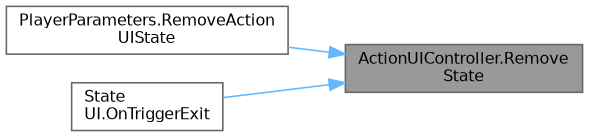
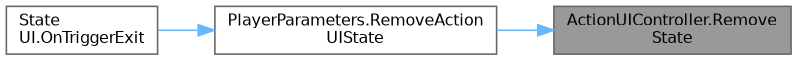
edge "State UI.OnTriggerExit" -> "ActionUIController.Remove State": now "State UI.OnTriggerExit" -> "PlayerParameters.RemoveAction UIState"
